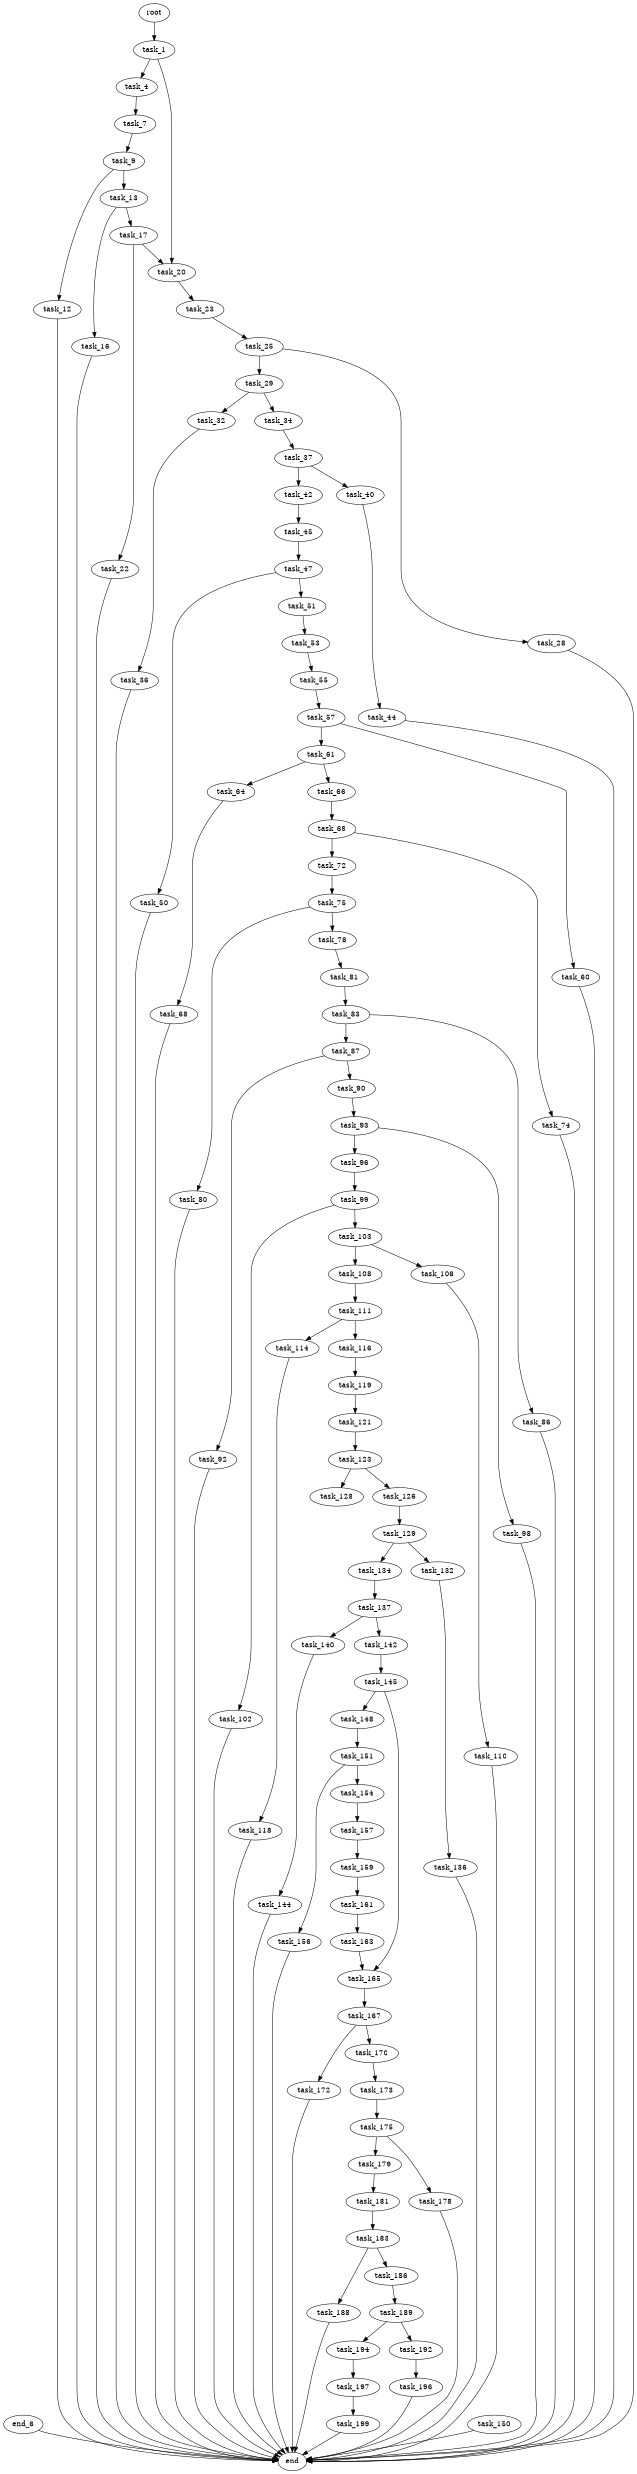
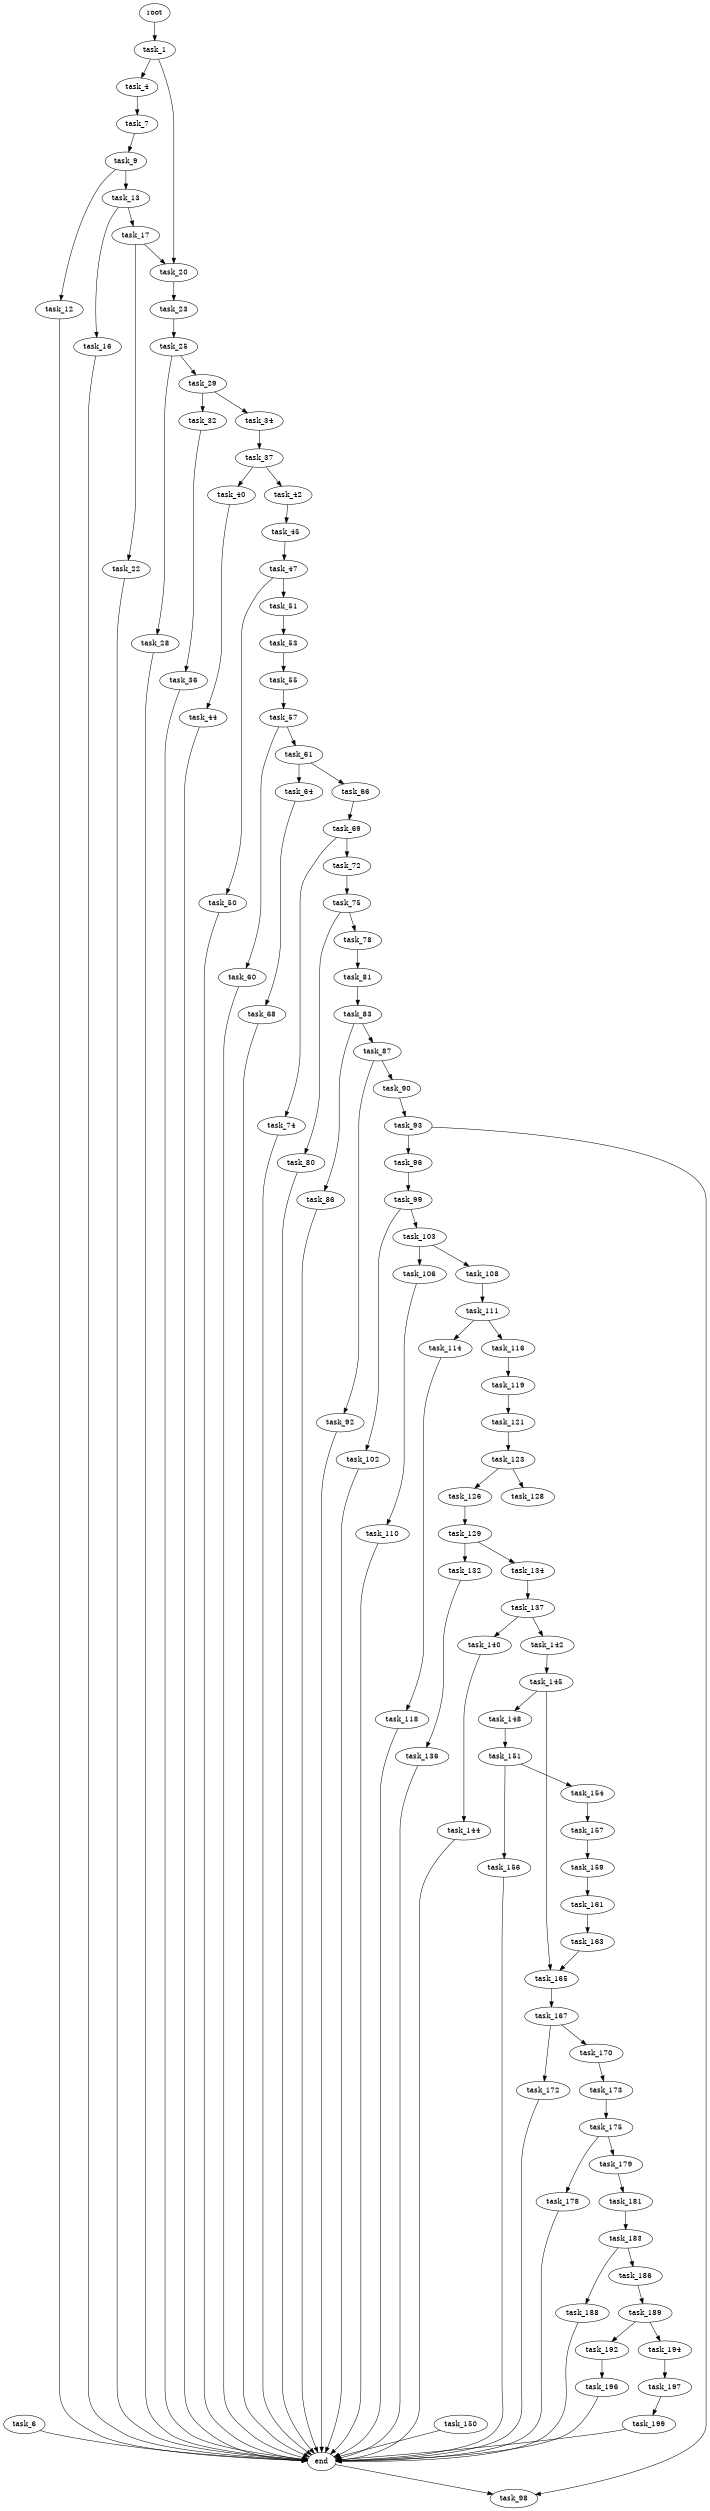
edge "task_98" -> "end": reversed
node "end_6": label "end_6" -> "task_6"
